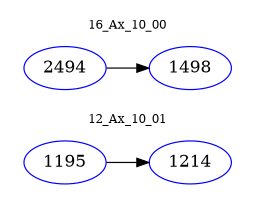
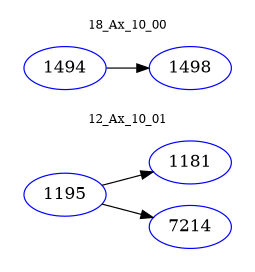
cluster "16_Ax_10_00": label "16_Ax_10_00" -> "18_Ax_10_00"
node "2494": label "2494" -> "1494"
node "1181": added
node "1214": label "1214" -> "7214"
